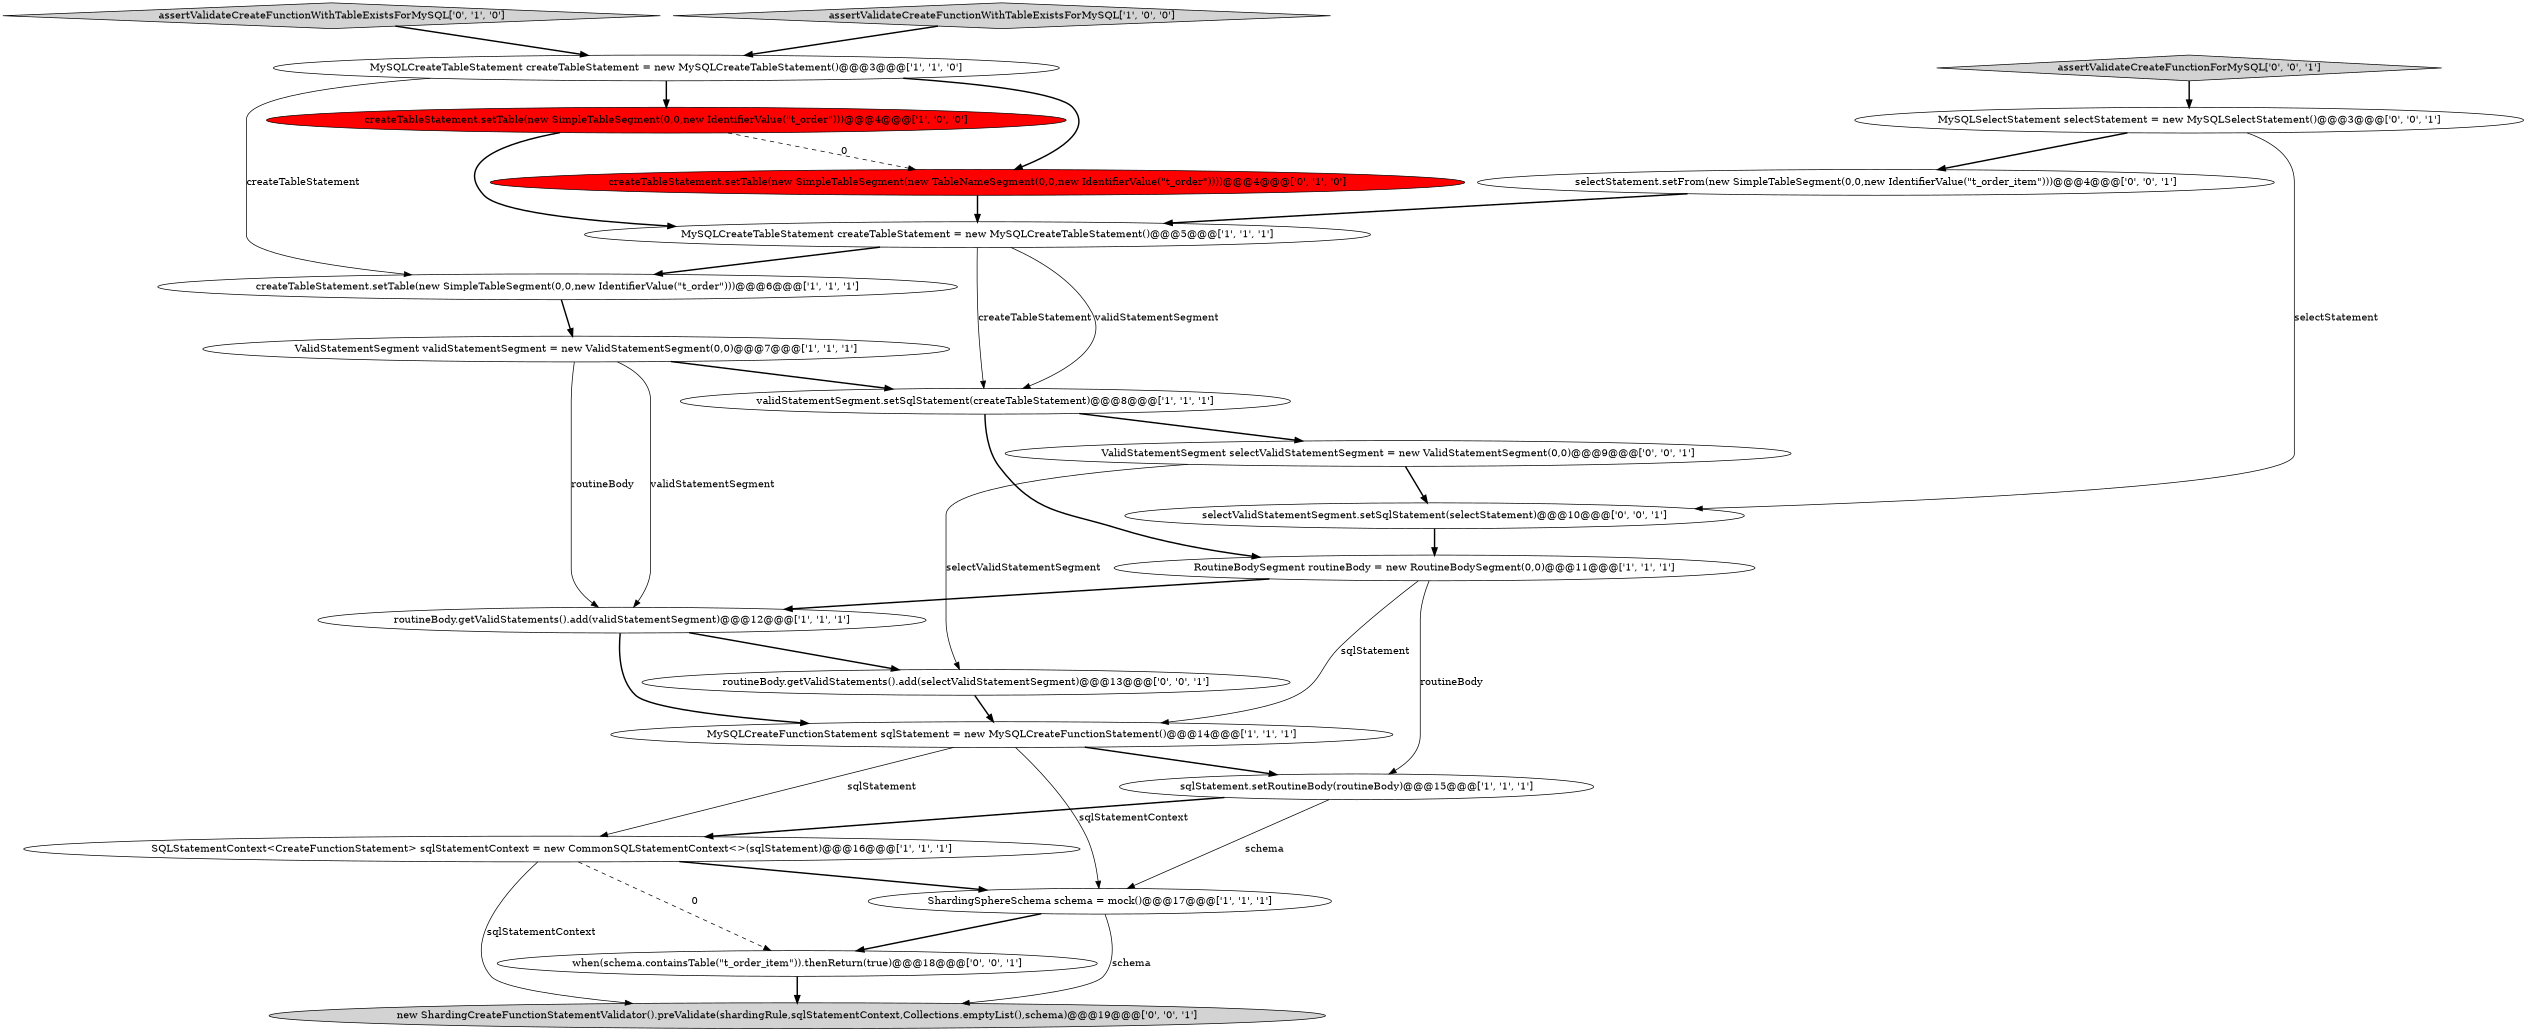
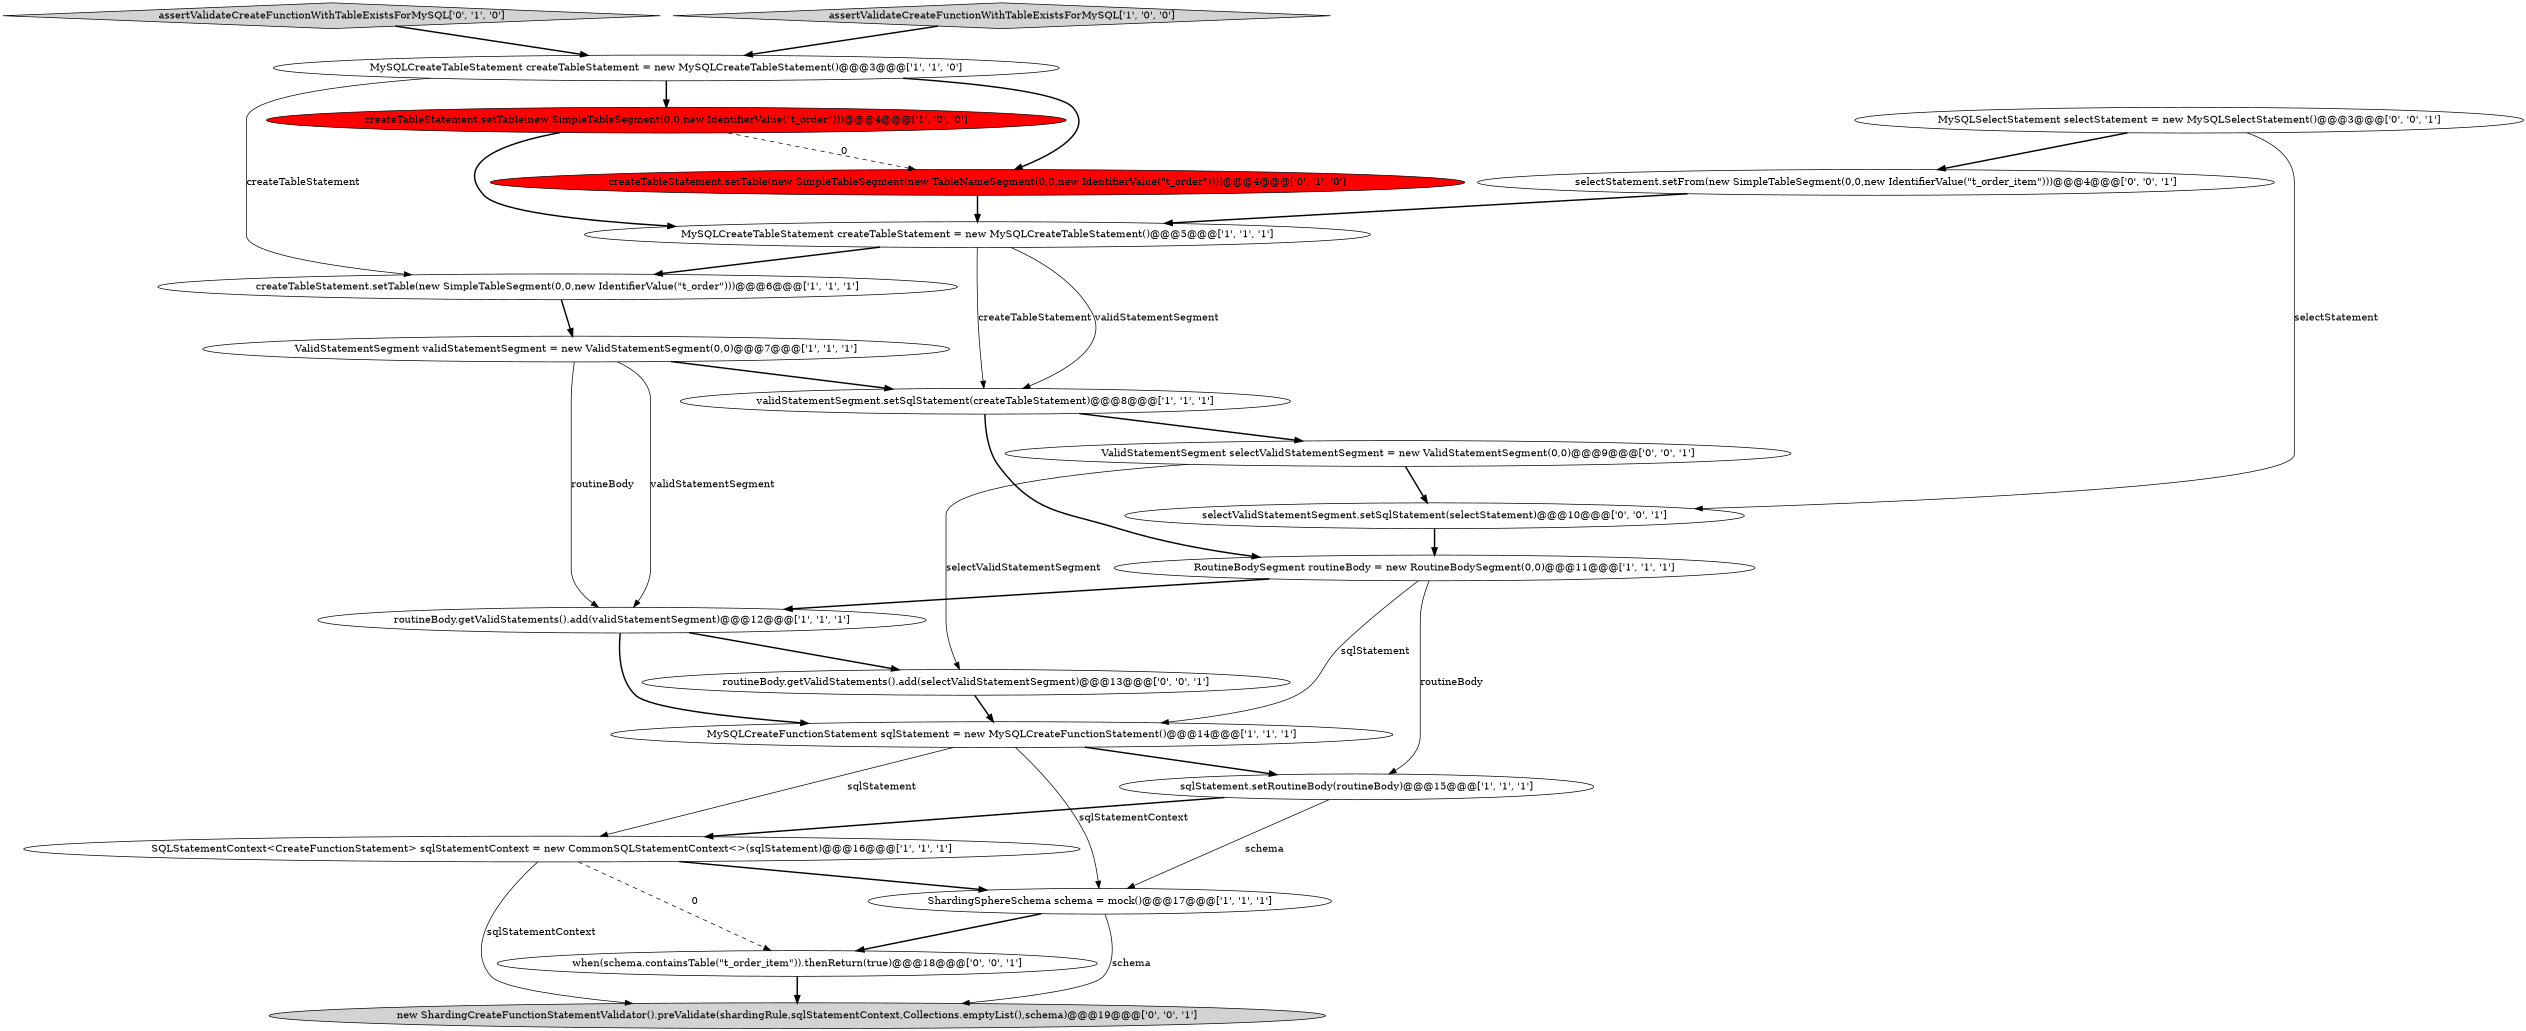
node "assertValidateCreateFunctionForMySQL['0', '0', '1']": removed
